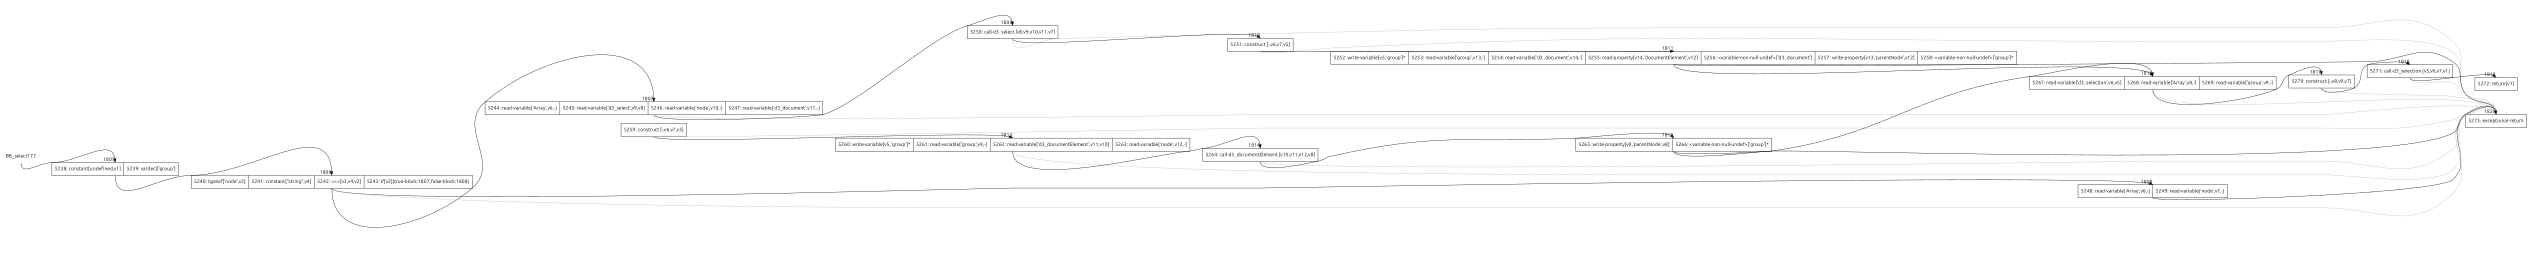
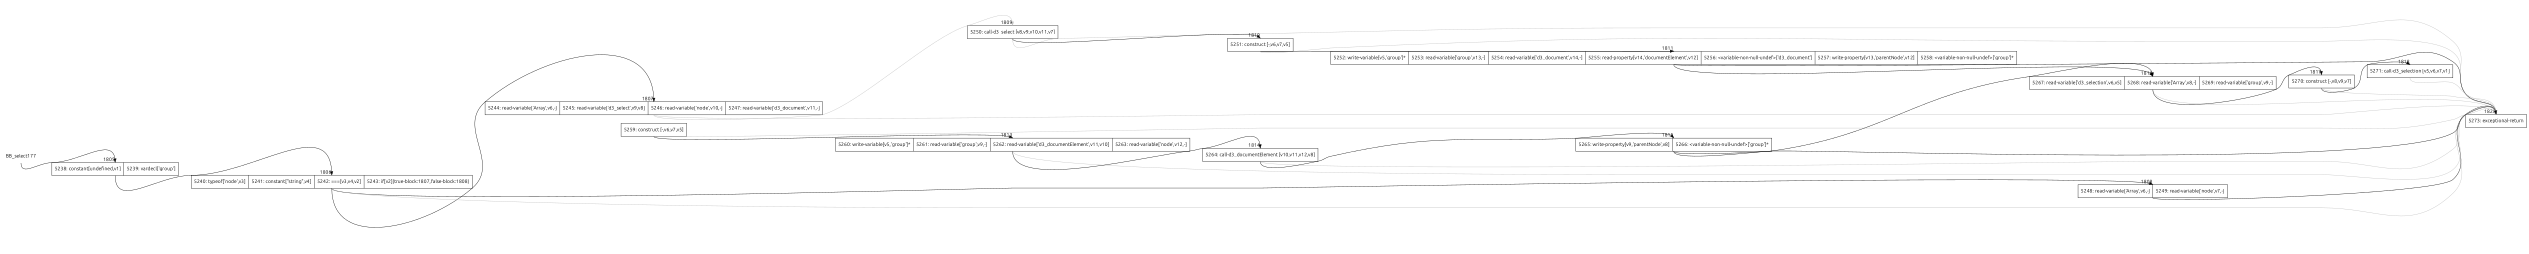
node "5272: return[v1]": removed
edge "5244: read-variable['Array',v6,-]" -> "5250: call-d3_select [v8,v9,v10,v11,v7]": color black -> gray
